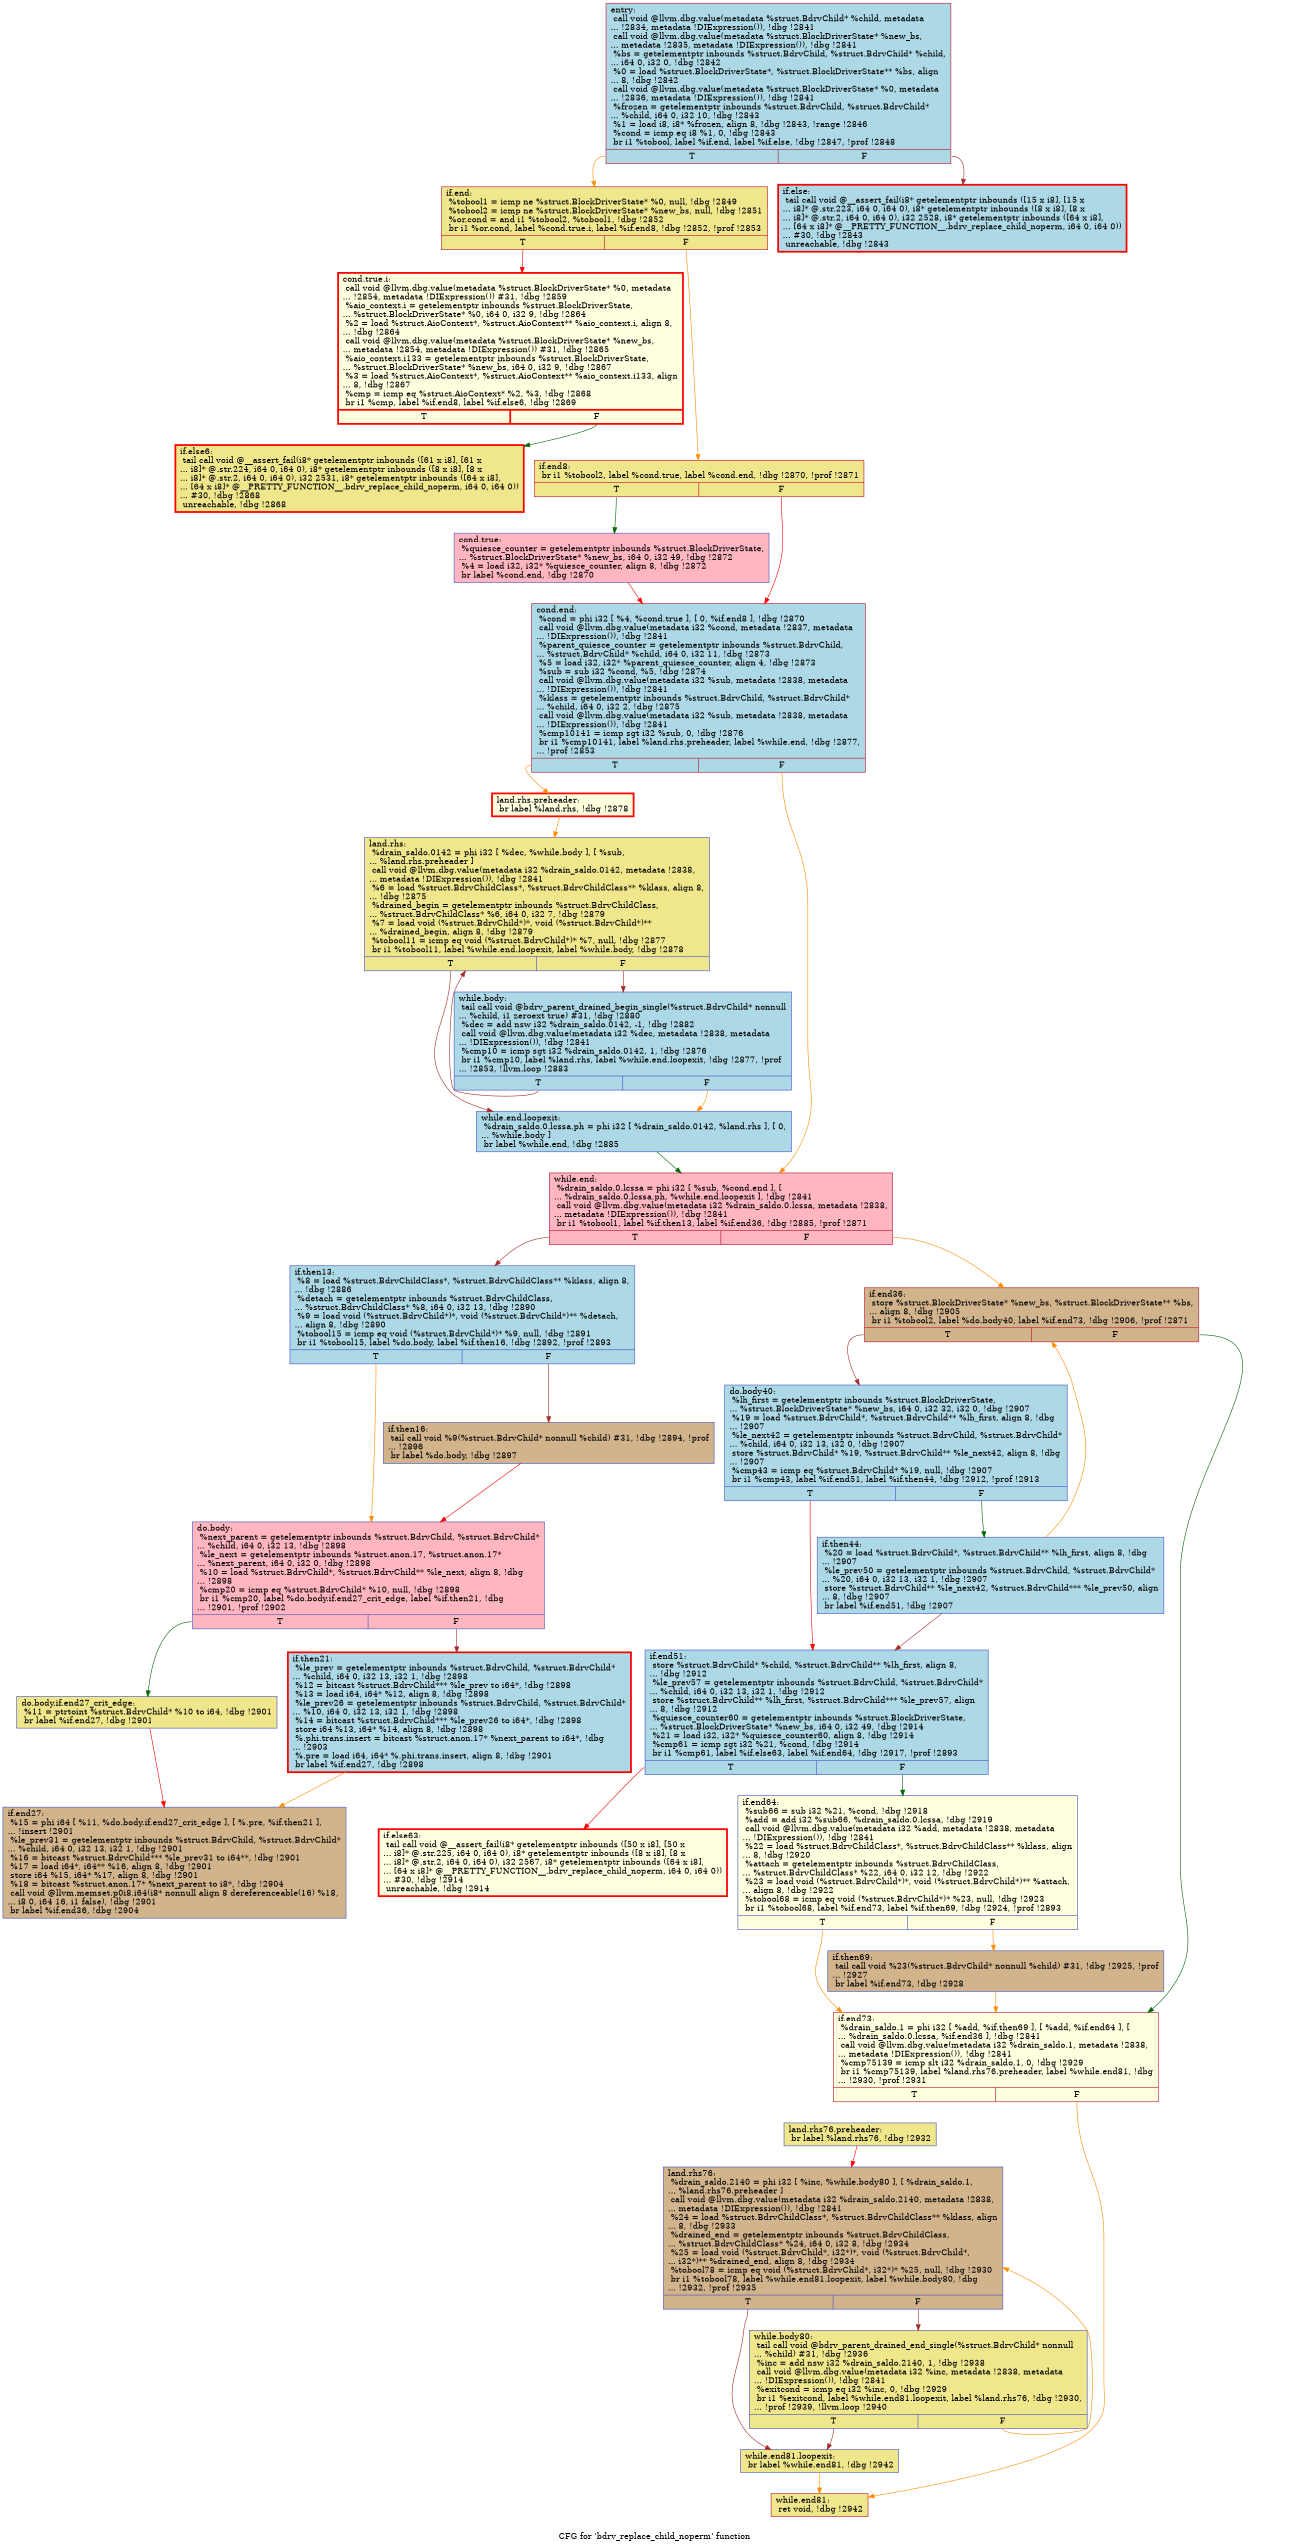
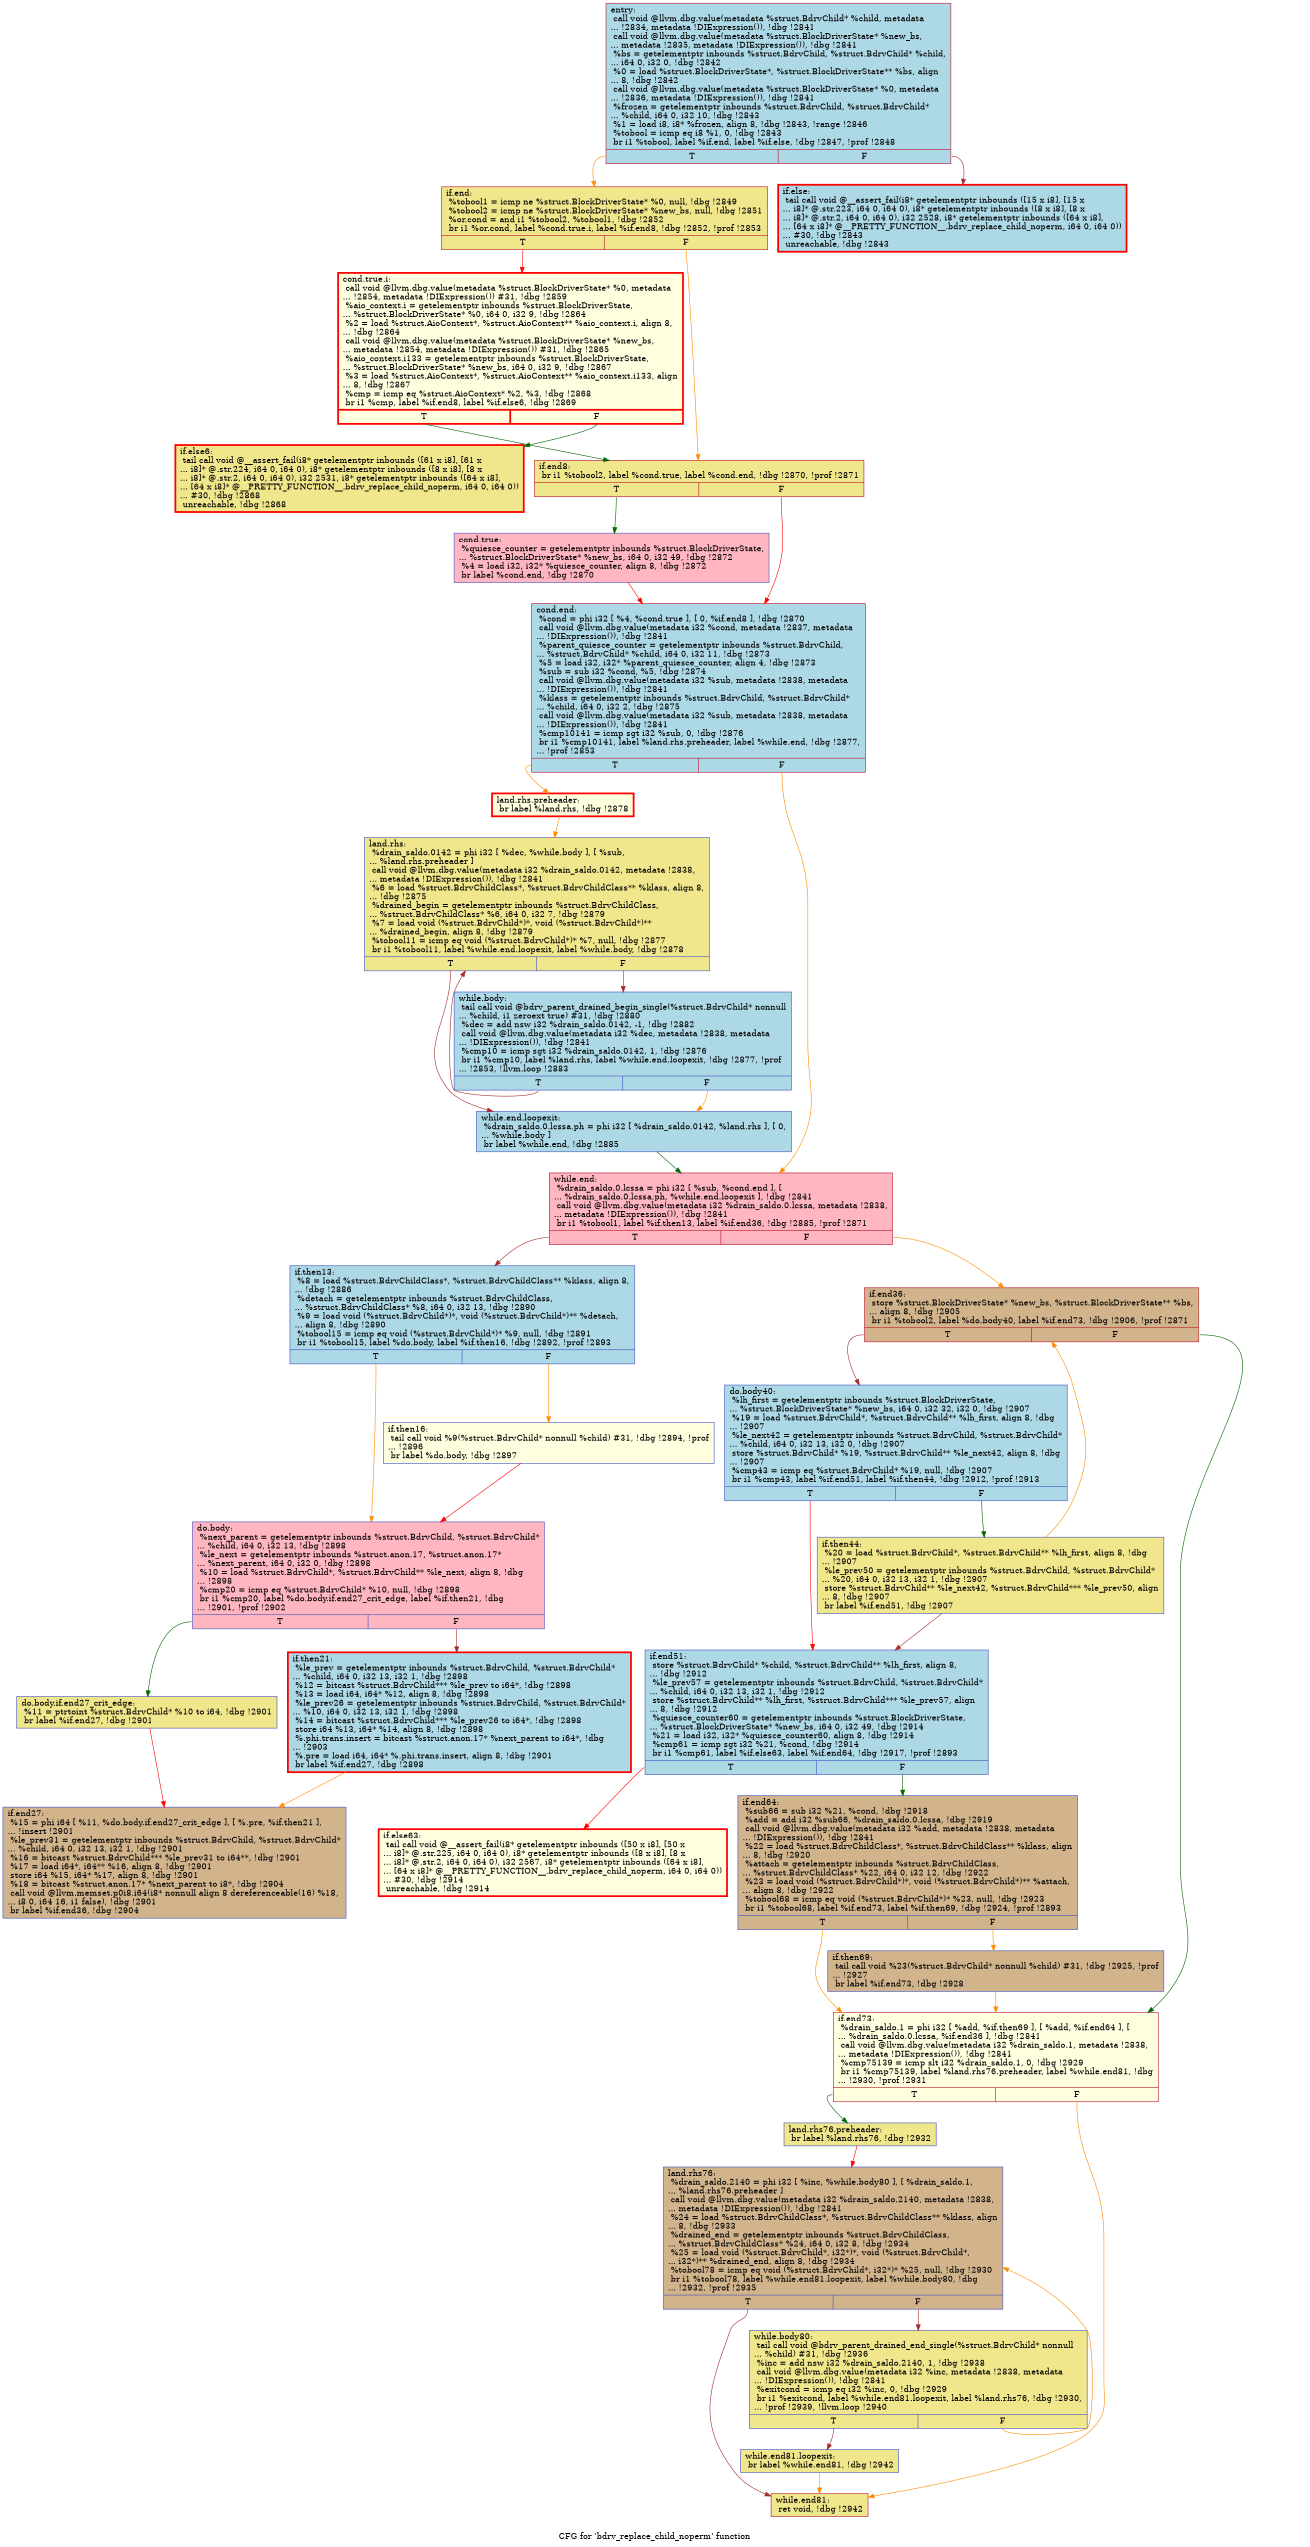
node "entry:": text "%cond = icmp eq i8 %1, 0, !dbg !2843" -> "%tobool = icmp eq i8 %1, 0, !dbg !2843"
edge "cond.true.i:" -> "if.end8:": added
edge "if.then13:" -> "if.then16:": color brown -> darkorange
node "if.then16:": fillcolor tan -> lightyellow
node "if.then44:": fillcolor lightblue -> khaki
node "if.end64:": fillcolor lightyellow -> tan
edge "if.end73:" -> "land.rhs76.preheader:": added
edge "land.rhs76:" -> "while.end81.loopexit:": now "land.rhs76:" -> "while.end81:"
